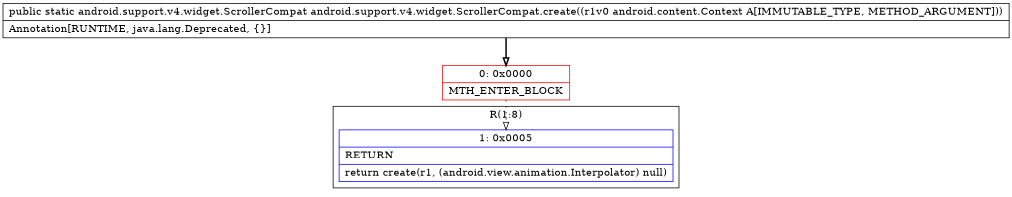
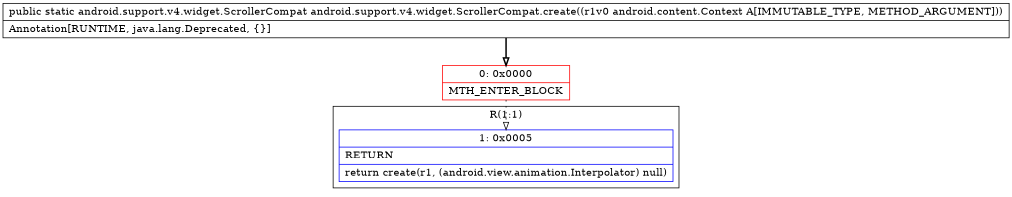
cluster "R(1:8)": label "R(1:8)" -> "R(1:1)"
